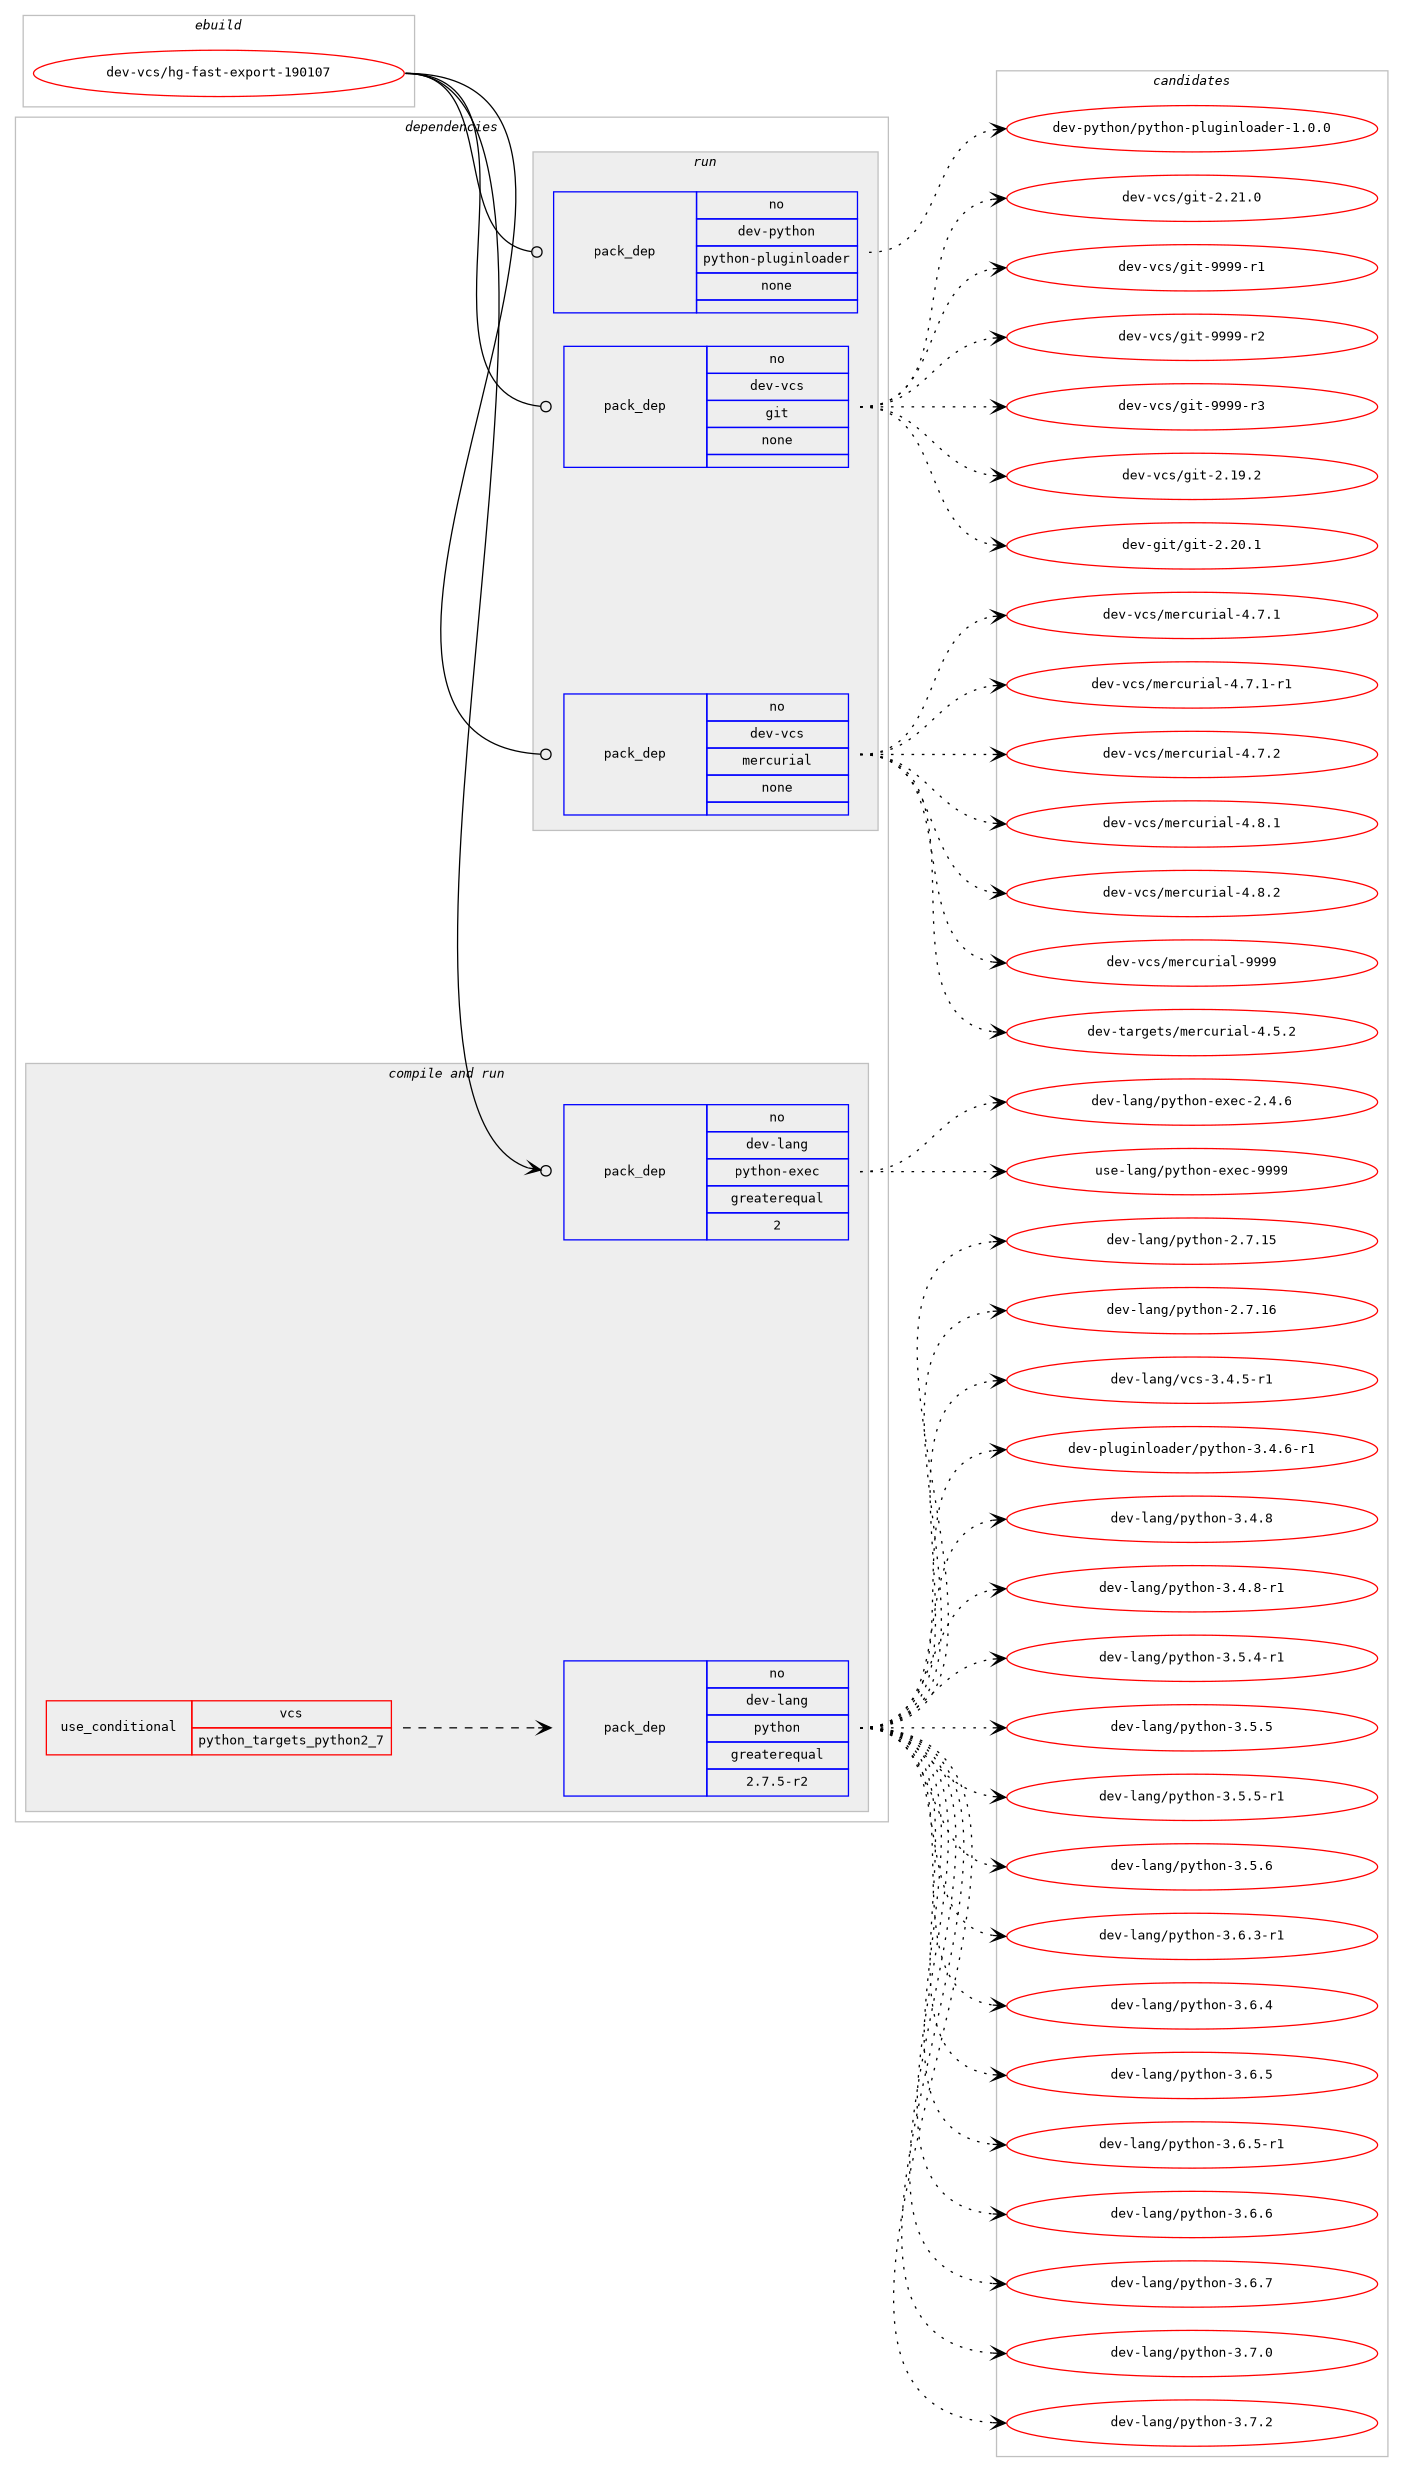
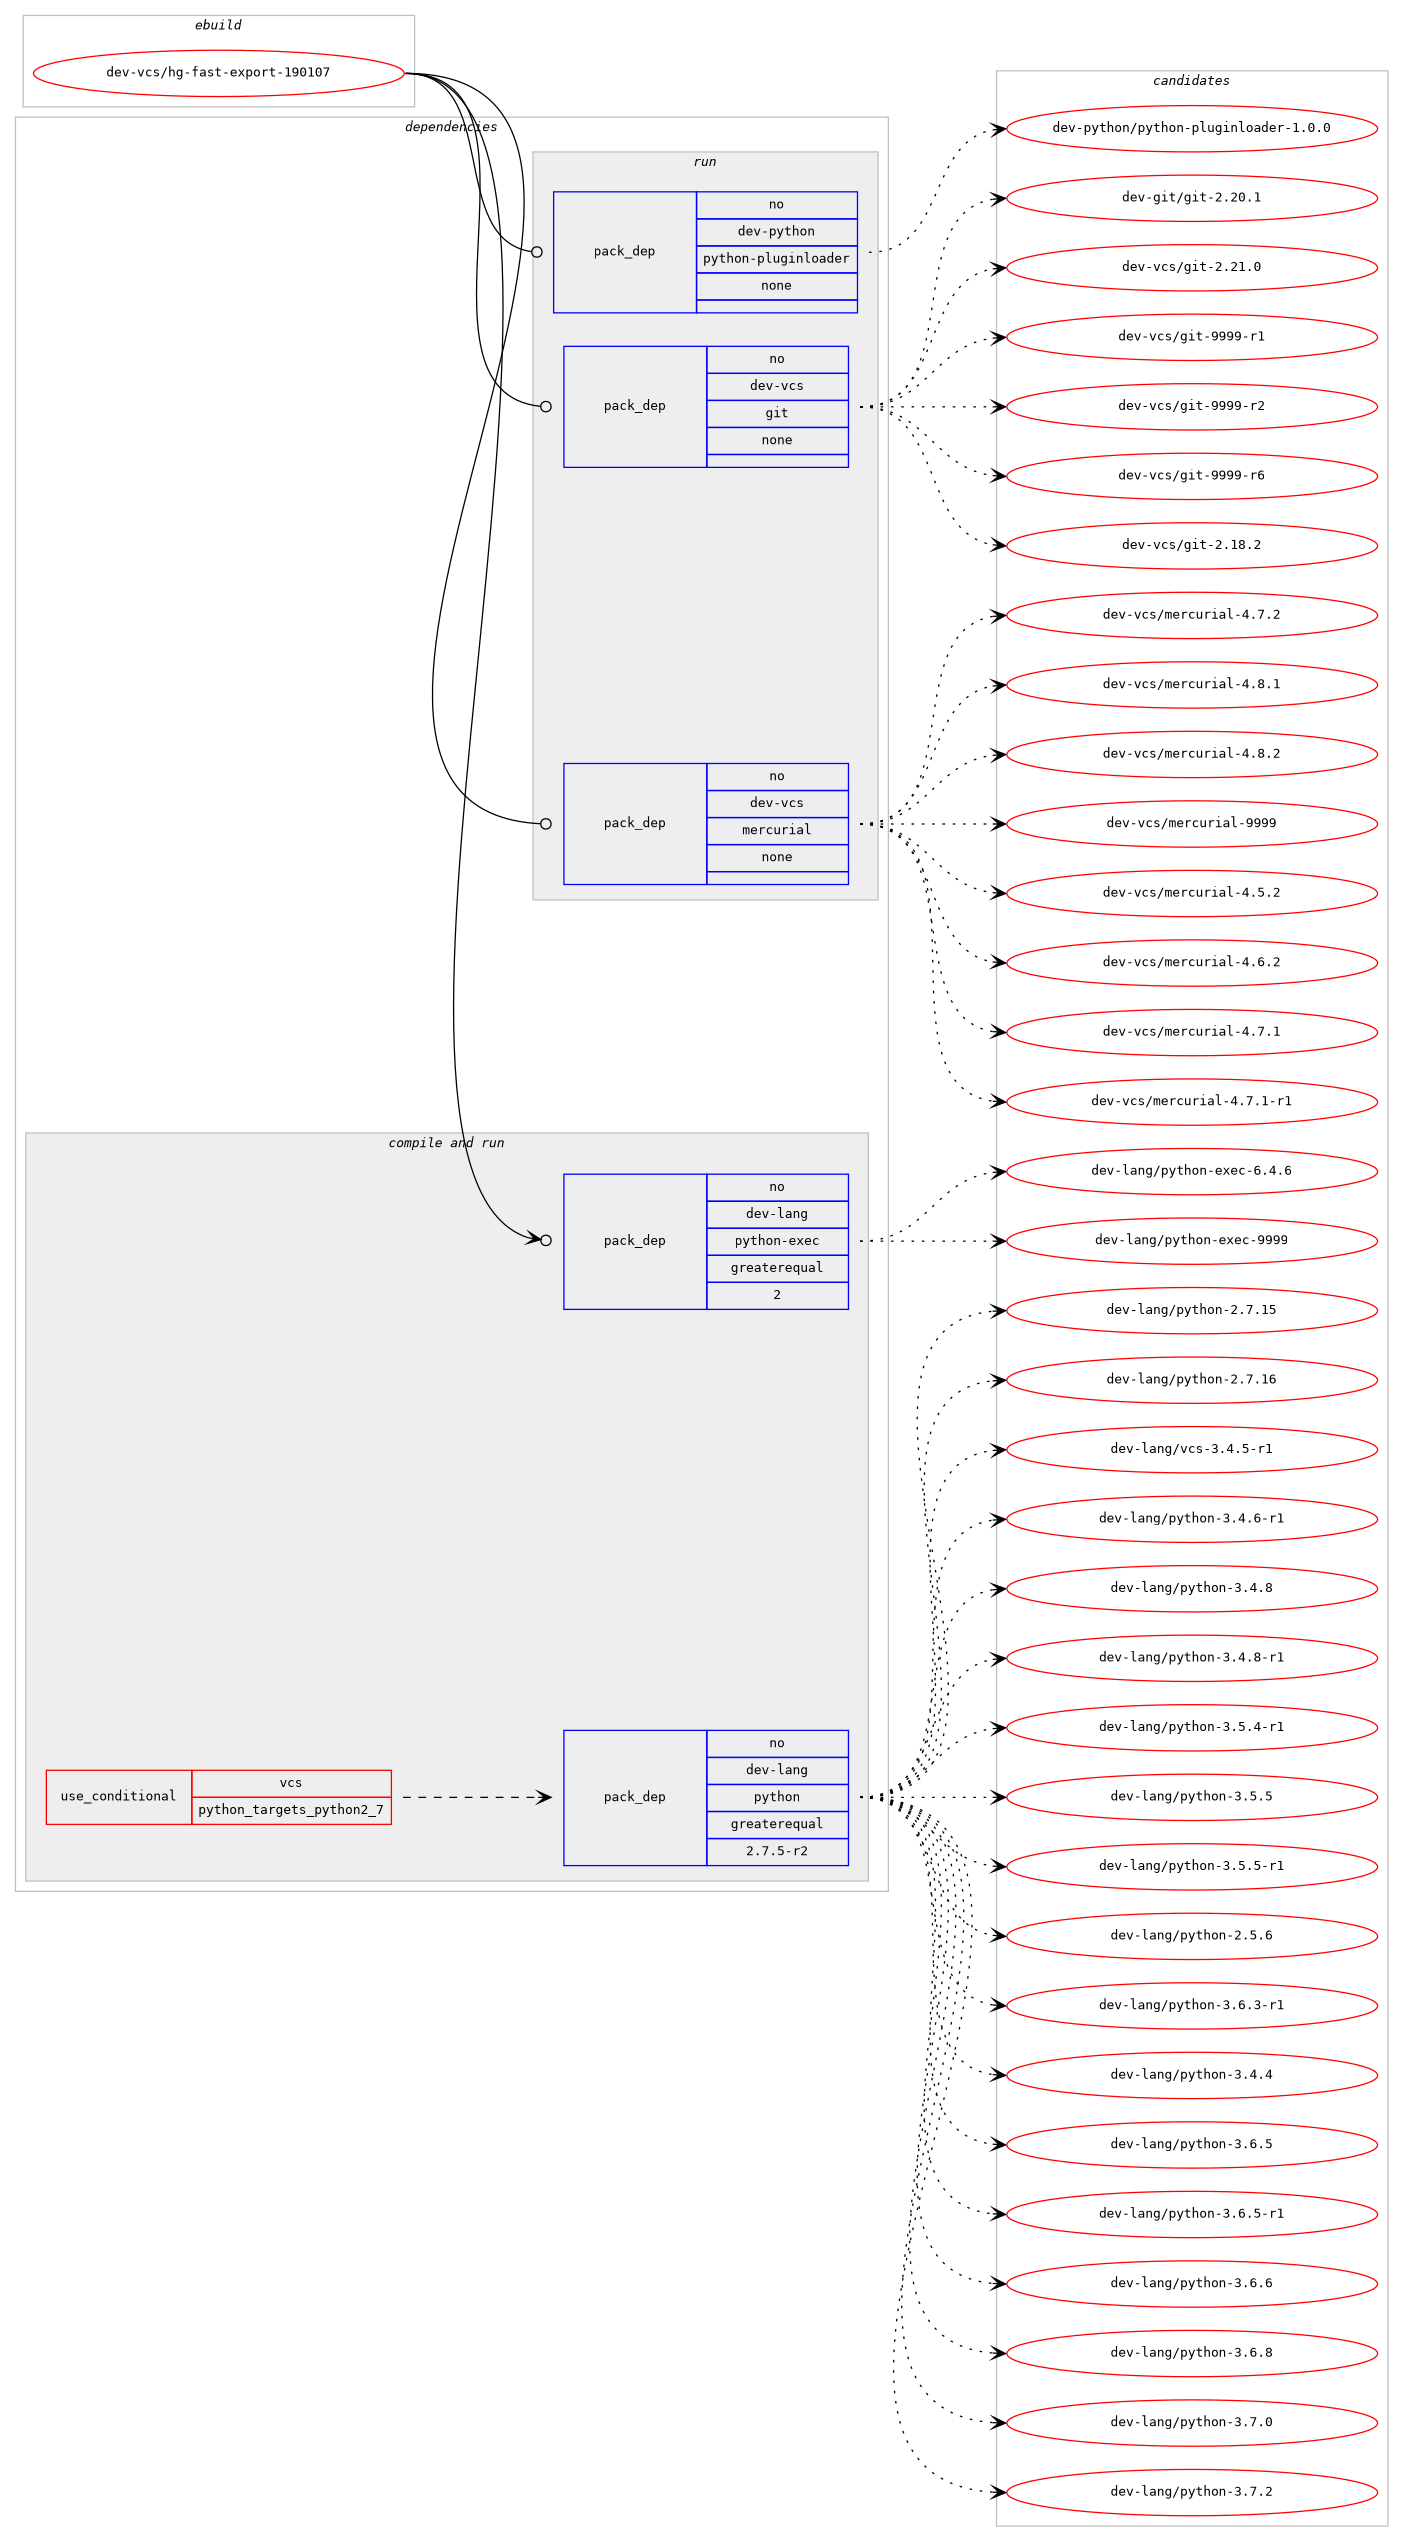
node "dev-vcs/git-9999-r3": label "dev-vcs/git-9999-r3" -> "dev-vcs/git-9999-r6"
node "dev-vcs/git-2.19.2": label "dev-vcs/git-2.19.2" -> "dev-vcs/git-2.18.2"
node "dev-vcs/mercurial-4.6.2": added
node "dev-targets/mercurial-4.5.2": label "dev-targets/mercurial-4.5.2" -> "dev-vcs/mercurial-4.5.2"
node "dev-lang/python-exec-2.4.6": label "dev-lang/python-exec-2.4.6" -> "dev-lang/python-exec-6.4.6"
node "use-lang/python-exec-9999": label "use-lang/python-exec-9999" -> "dev-lang/python-exec-9999"
node "dev-pluginloader/python-3.4.6-r1": label "dev-pluginloader/python-3.4.6-r1" -> "dev-lang/python-3.4.6-r1"
node "dev-lang/python-3.5.6": label "dev-lang/python-3.5.6" -> "dev-lang/python-2.5.6"
node "dev-lang/python-3.6.4": label "dev-lang/python-3.6.4" -> "dev-lang/python-3.4.4"
node "dev-lang/python-3.6.7": label "dev-lang/python-3.6.7" -> "dev-lang/python-3.6.8"
